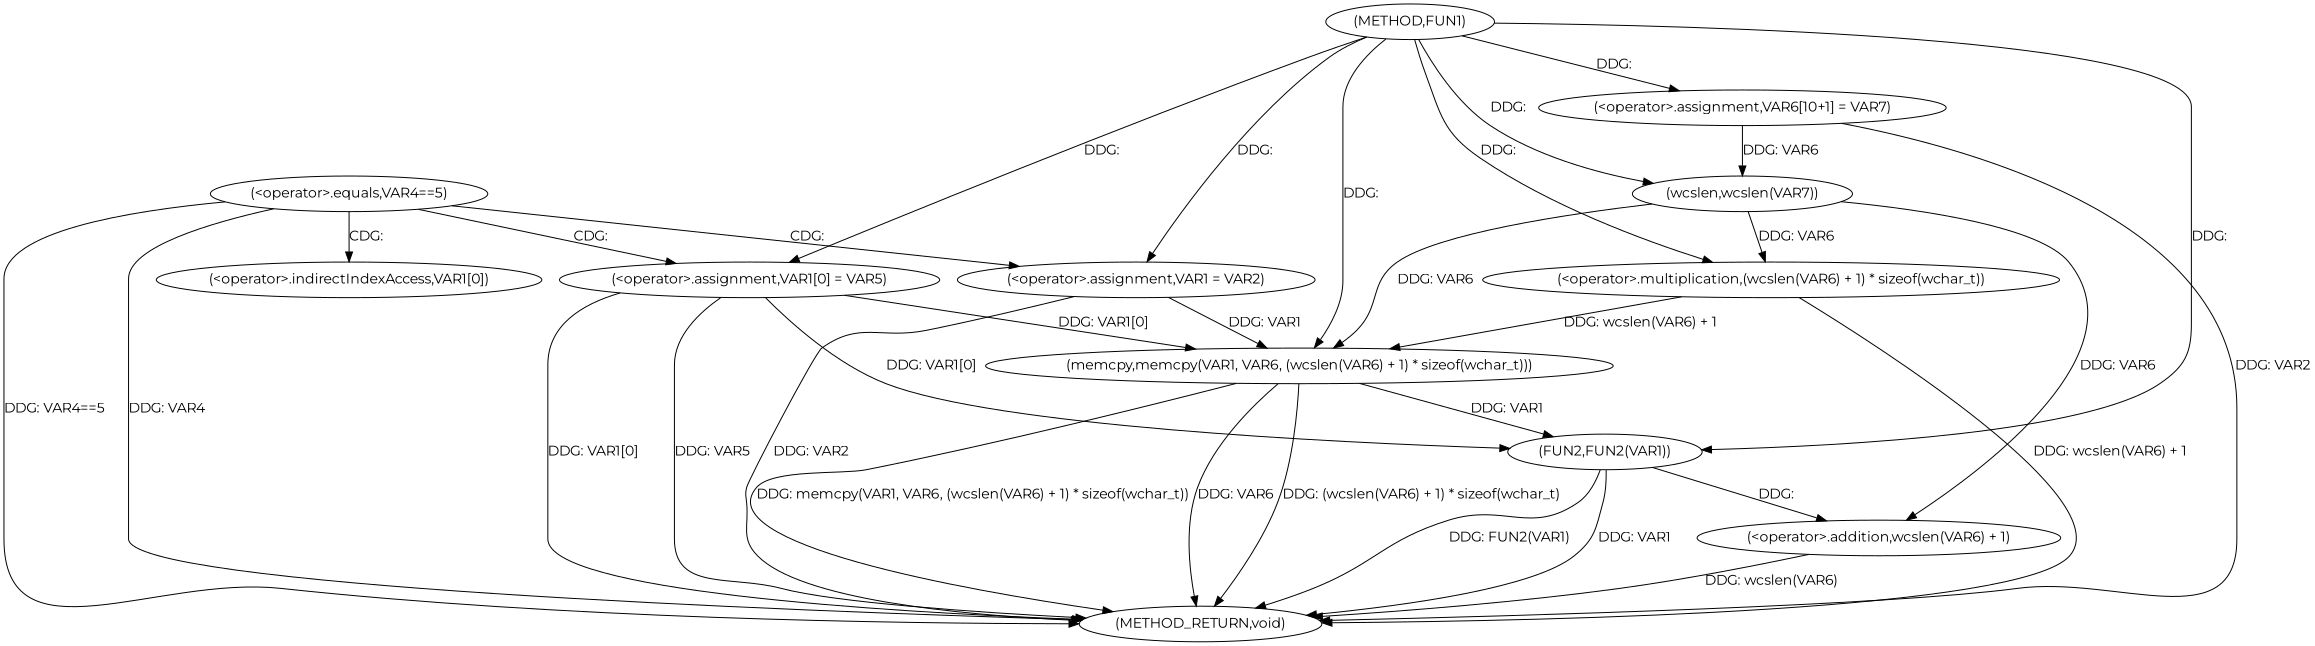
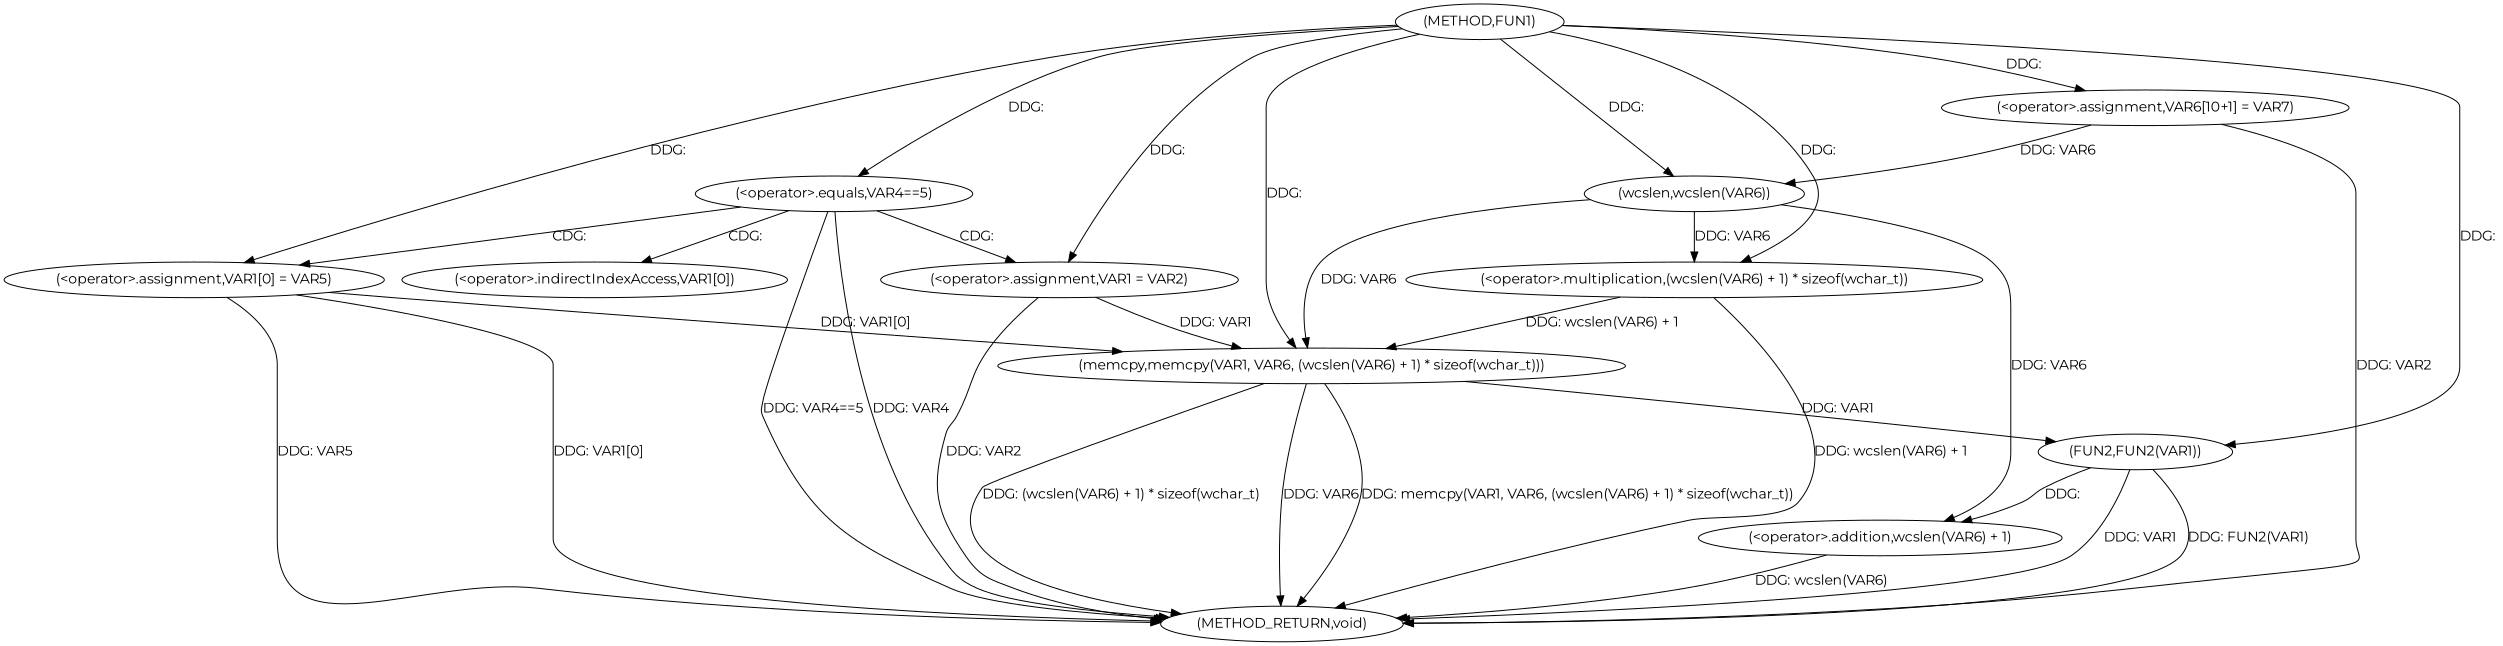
edge "(METHOD,FUN1)" -> "(<operator>.equals,VAR4==5)": added, label "DDG:"
node "(wcslen,wcslen(VAR7))": label "(wcslen,wcslen(VAR7))" -> "(wcslen,wcslen(VAR6))"
edge "(<operator>.assignment,VAR1[0] = VAR5)" -> "(FUN2,FUN2(VAR1))": removed, label "DDG: VAR1[0]"
